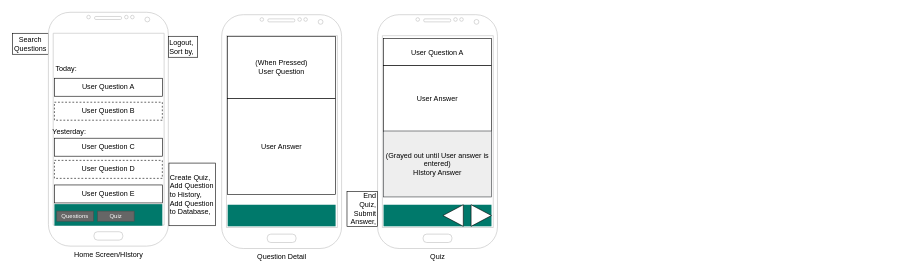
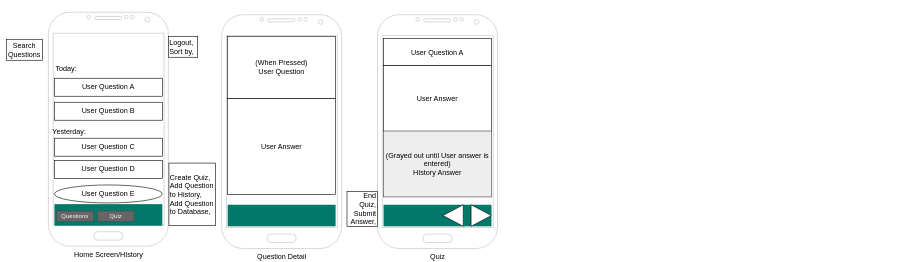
node "Search Questions": moved (30, 44) -> (24, 50)
node "User Question B": style dashed -> solid
node "User Question D": style dashed -> solid
node "User Question E": shape rectangle -> ellipse
